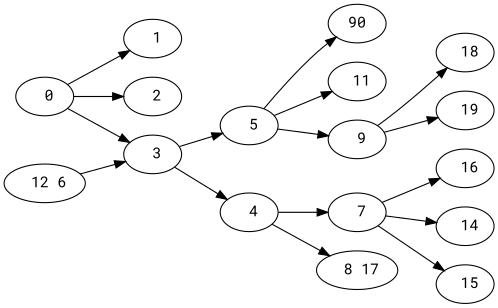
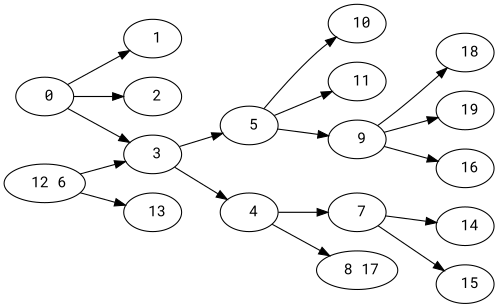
node "90": label "90" -> "10"
edge "7" -> "16": now "9" -> "16"
node "13": added
